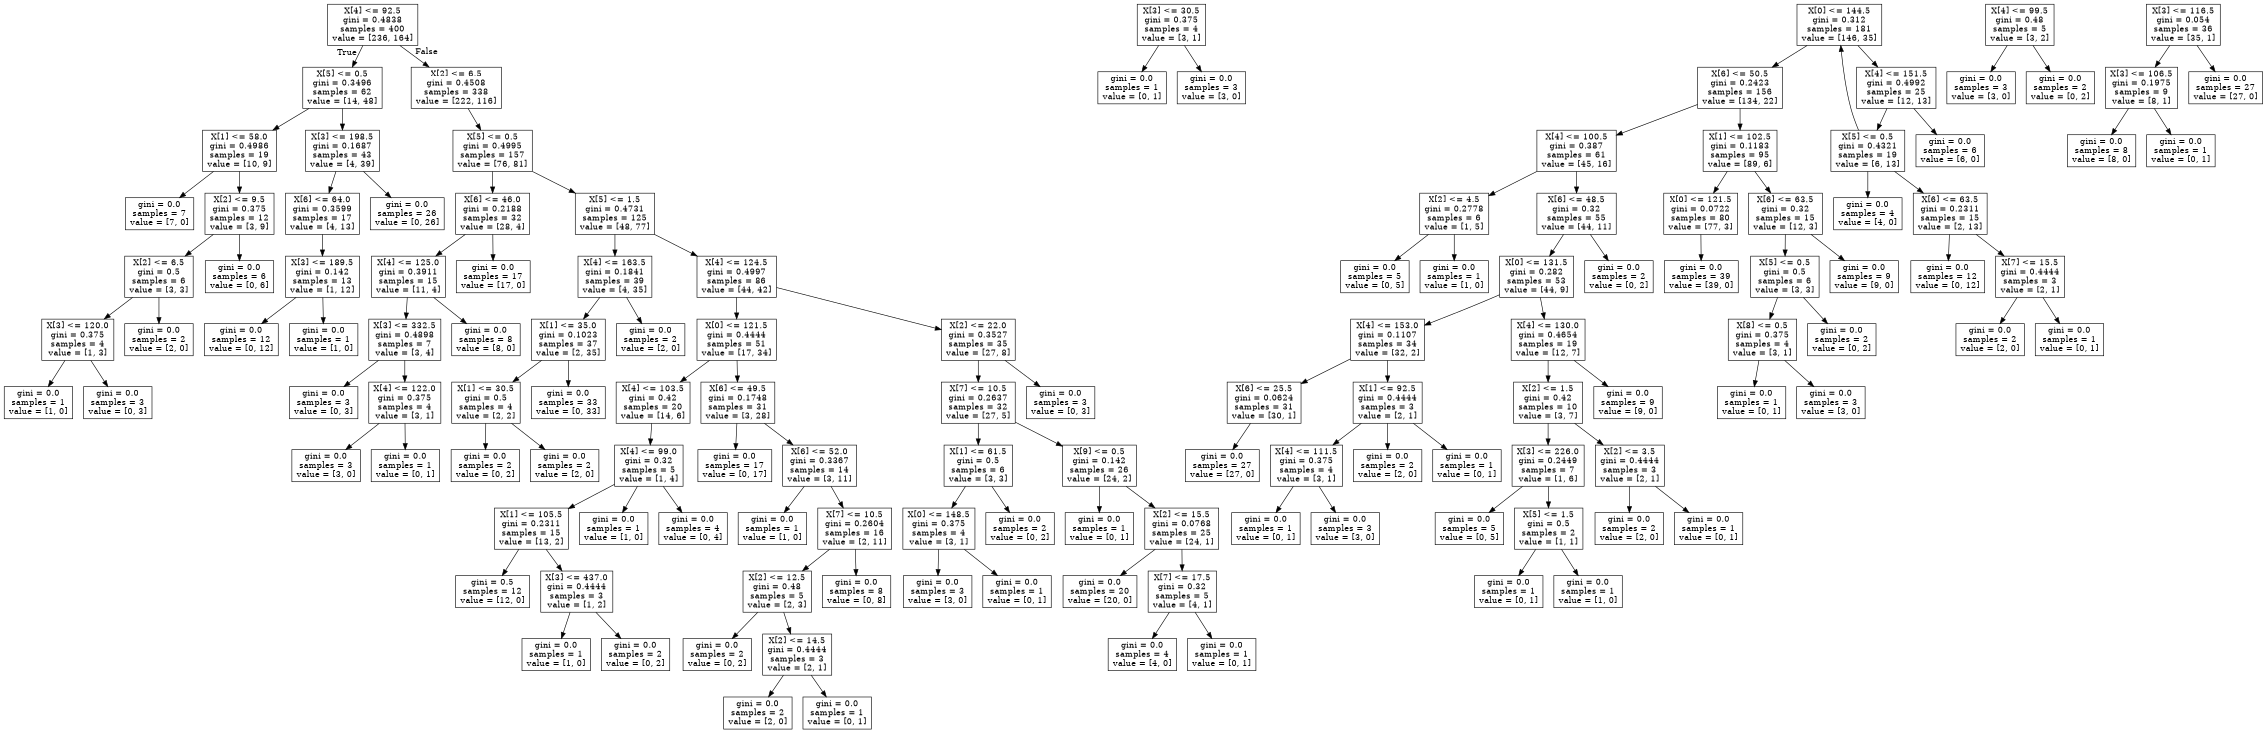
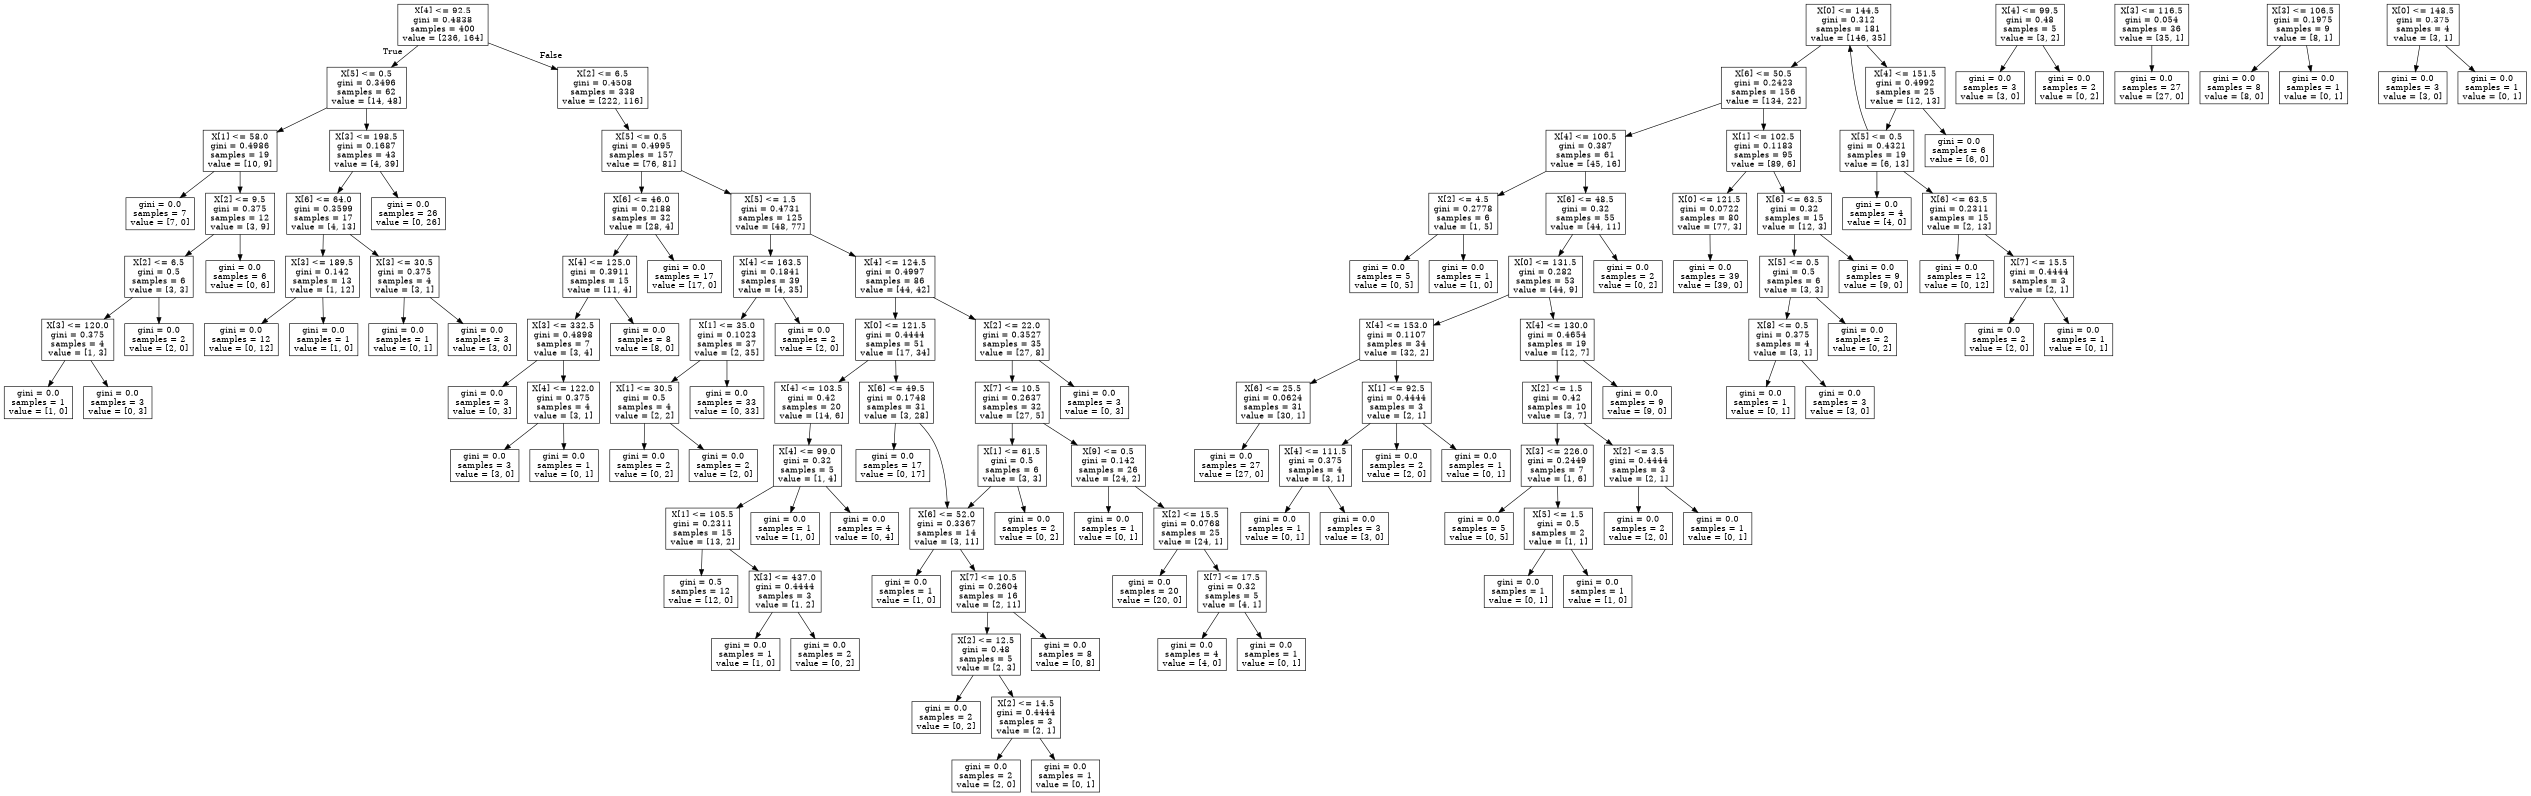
edge "X[3] <= 116.5 gini = 0.054 samples = 36 value = [35, 1]" -> "X[3] <= 106.5 gini = 0.1975 samples = 9 value = [8, 1]": removed
edge "X[6] <= 64.0 gini = 0.3599 samples = 17 value = [4, 13]" -> "X[3] <= 30.5 gini = 0.375 samples = 4 value = [3, 1]": added
edge "X[1] <= 61.5 gini = 0.5 samples = 6 value = [3, 3]" -> "X[0] <= 148.5 gini = 0.375 samples = 4 value = [3, 1]": now "X[1] <= 61.5 gini = 0.5 samples = 6 value = [3, 3]" -> "X[6] <= 52.0 gini = 0.3367 samples = 14 value = [3, 11]"
